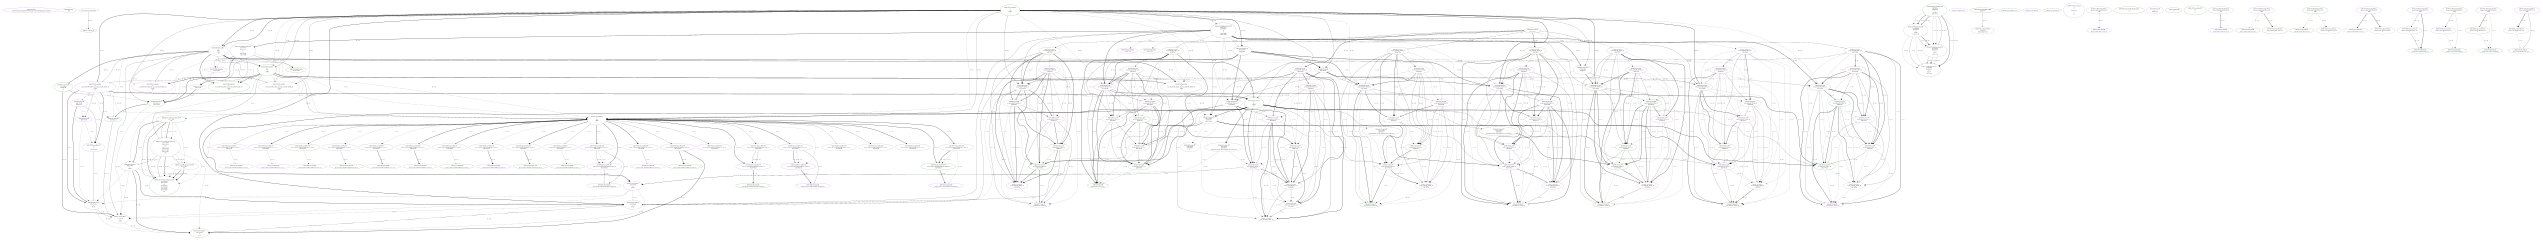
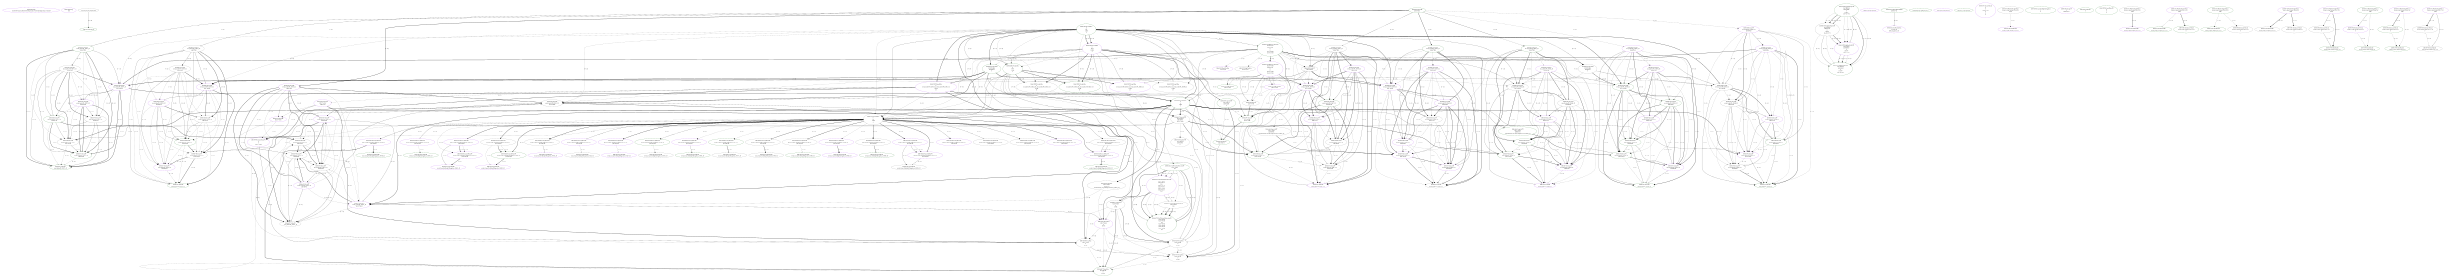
edge "268465489.wsprintfW 3221762048 268500964 0" -> "268464882.lstrlenW 3221762048": now "268464433.lstrcatW retval_lstrlenW_32840_32 268500944" -> "268464882.lstrlenW 3221762048"
edge "268464425.lstrcatW retval_lstrlenW_32847_32 268497860" -> "268464679.wsprintfW 3221778432 268500964 3221774336": now "268464425.lstrcatW retval_lstrlenW_32847_32 268497860" -> "268464447.lstrcatW retval_lstrlenW_32847_32 268500948"
edge "268464439.lstrcatW retval_lstrlenW_32851_32 3221762048" -> "268464700.lstrcatW retval_lstrlenW_32851_32 268500944": removed, label "(1-->1)"
edge "268464433.lstrcatW retval_lstrlenW_32851_32 268500944" -> "268464714.lstrcatW retval_lstrlenW_32851_32 268500948": reversed
